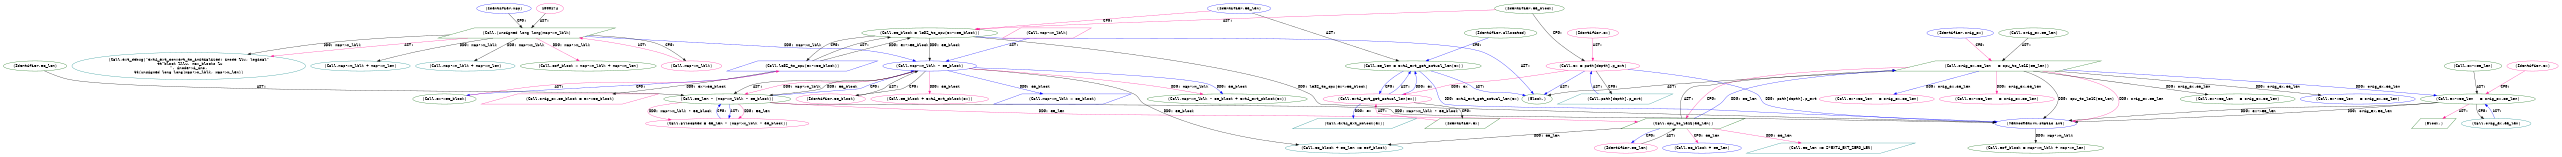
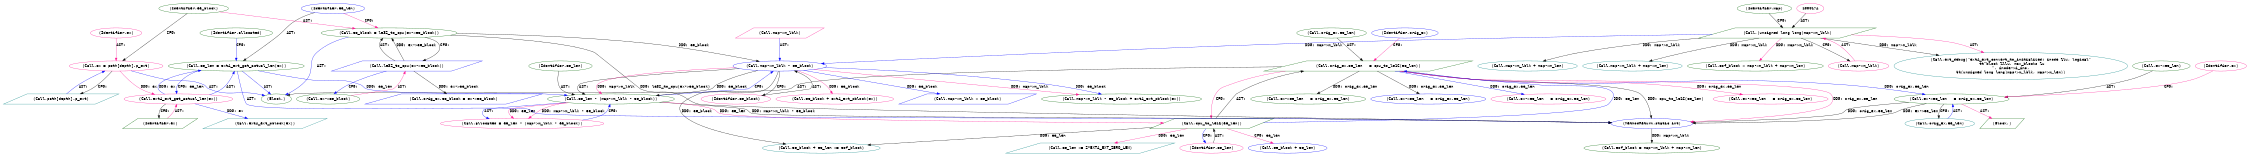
node "(Identifier,map)": color blue -> darkgreen
edge "(Call,ee_len = ext4_ext_get_actual_len(ex))" -> "(Call,ext4_ext_get_actual_len(ex))": label "CFG: " -> "CFG: ee_len"
edge "(Call,ee_len = ext4_ext_get_actual_len(ex))" -> "(Call,ee_len - (map->m_lblk - ee_block))": added, label "DDG: ee_len"
node "(Call,orig_ex.ee_block = ex->ee_block)": color deeppink -> blue
edge "(Call,ee_len = ext4_ext_get_actual_len(ex))" -> "(MethodReturn,static int)": label "DDG: ext4_ext_get_actual_len(ex)" -> "AST: "
edge "(Call,ex = path[depth].p_ext)" -> "(MethodReturn,static int)": removed, label "DDG: path[depth].p_ext"
